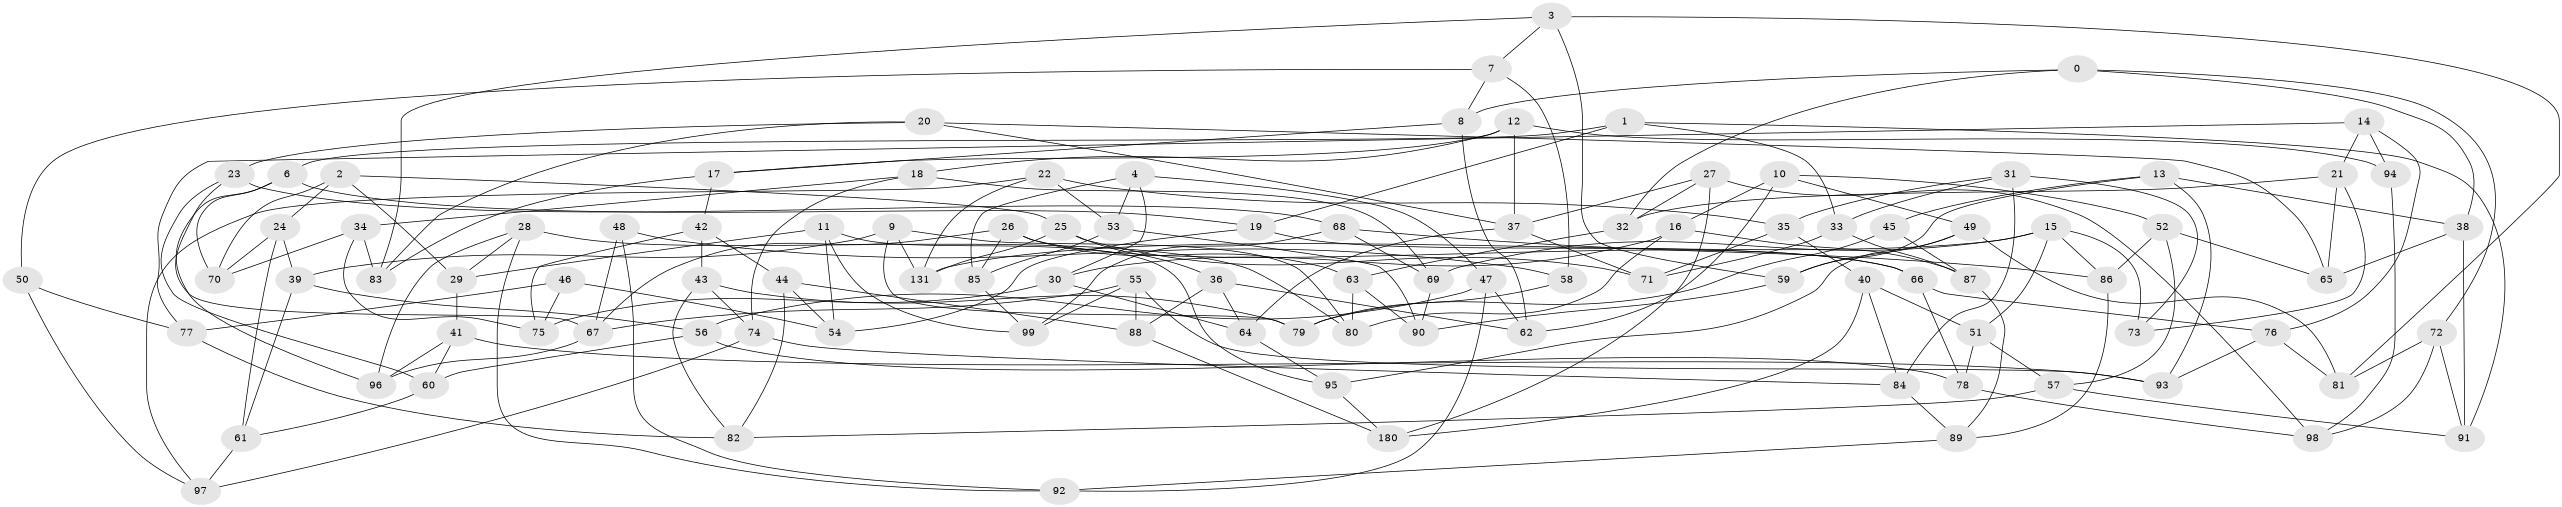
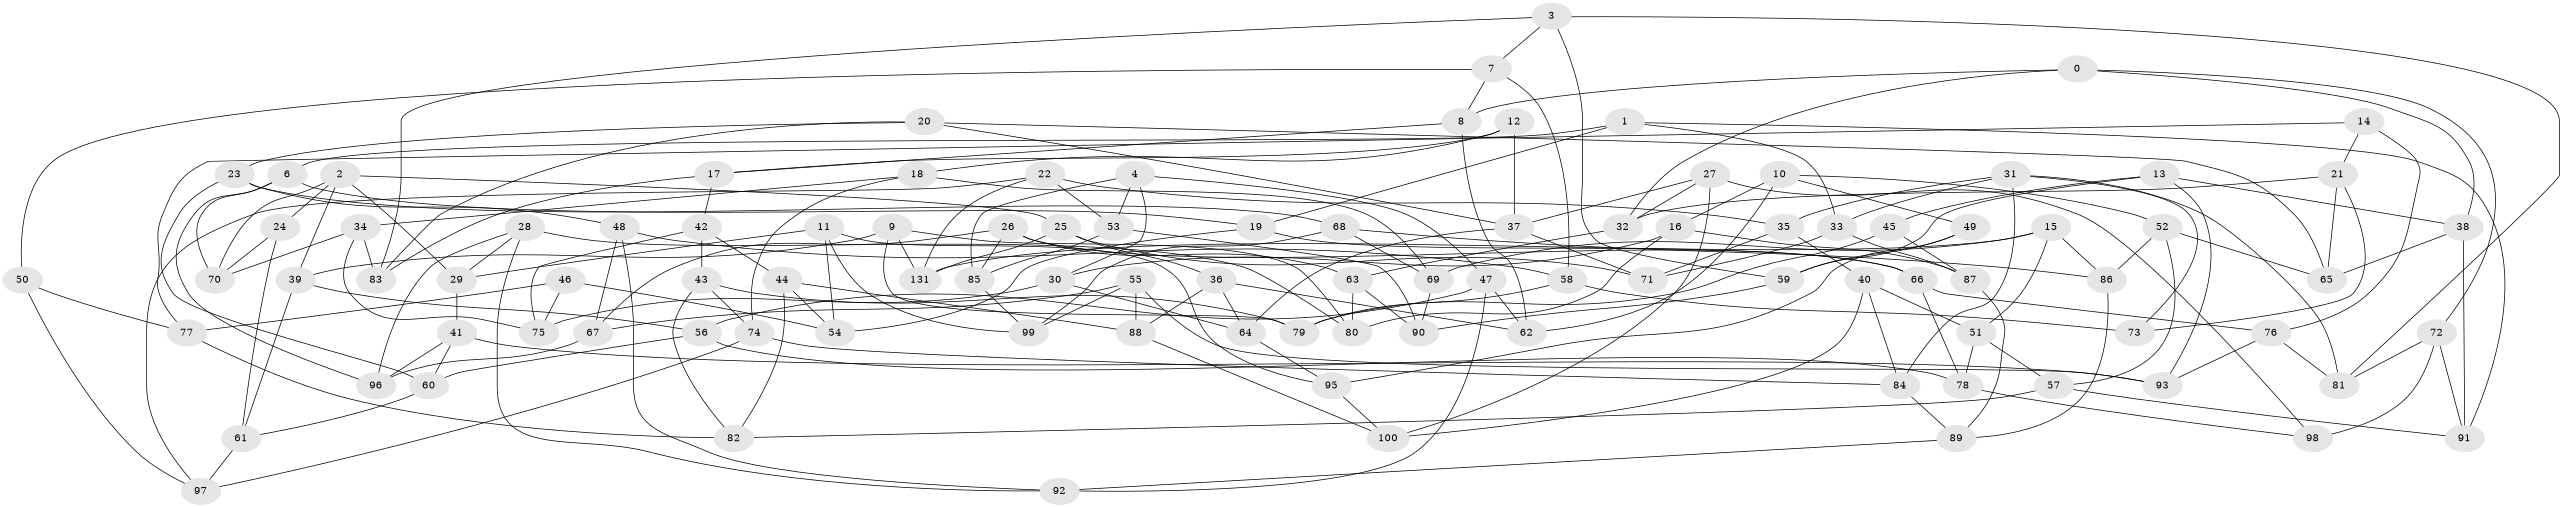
node "94": removed
edge "24" -- "39": now "2" -- "39"
edge "15" -- "73": now "58" -- "73"
edge "49" -- "81": now "31" -- "81"
edge "23" -- "67": now "23" -- "48"
node "180": label "180" -> "100"
